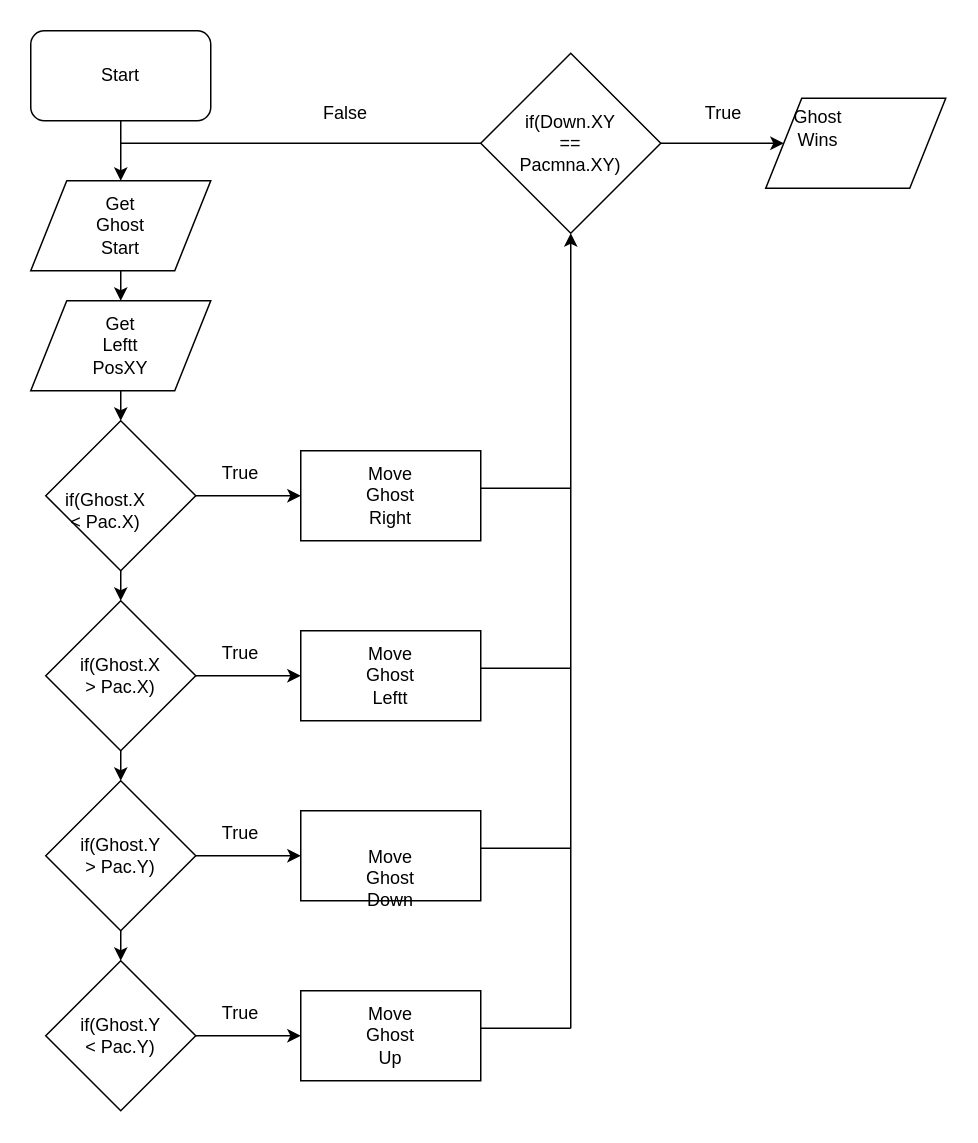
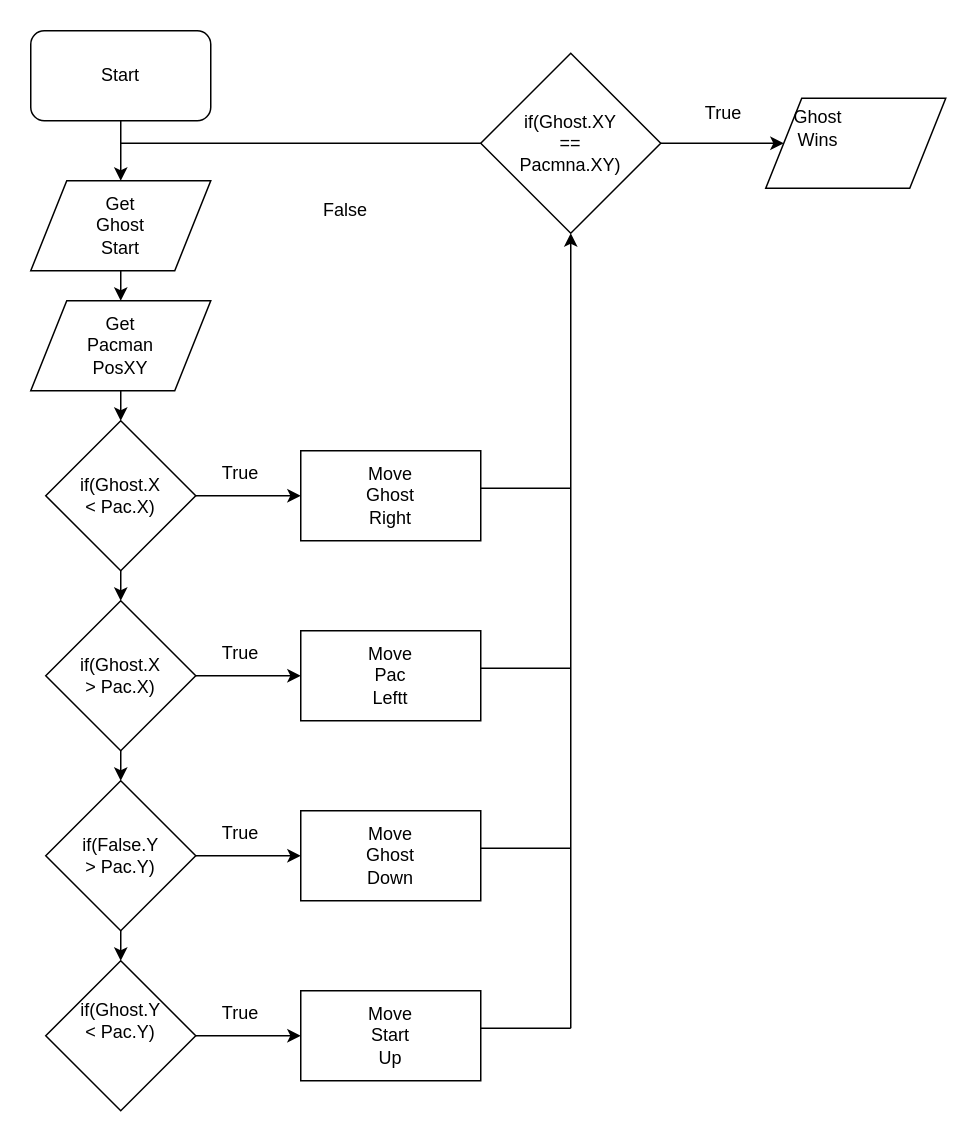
node "False": moved (346, 113) -> (346, 211)
node "if(Down.XY == Pacmna.XY)": label "if(Down.XY == Pacmna.XY)" -> "if(Ghost.XY == Pacmna.XY)"
node "Get Leftt PosXY": label "Get Leftt PosXY" -> "Get Pacman PosXY"
node "if(Ghost.X < Pac.X)": moved (106, 511) -> (121, 496)
node "Move Ghost Leftt": label "Move Ghost Leftt" -> "Move Pac Leftt"
node "if(Ghost.Y > Pac.Y)": label "if(Ghost.Y > Pac.Y)" -> "if(False.Y > Pac.Y)"
node "Move Ghost Down": moved (391, 878) -> (391, 856)
node "if(Ghost.Y < Pac.Y)": moved (121, 1036) -> (121, 1021)
node "Move Ghost Up": label "Move Ghost Up" -> "Move Start Up"
